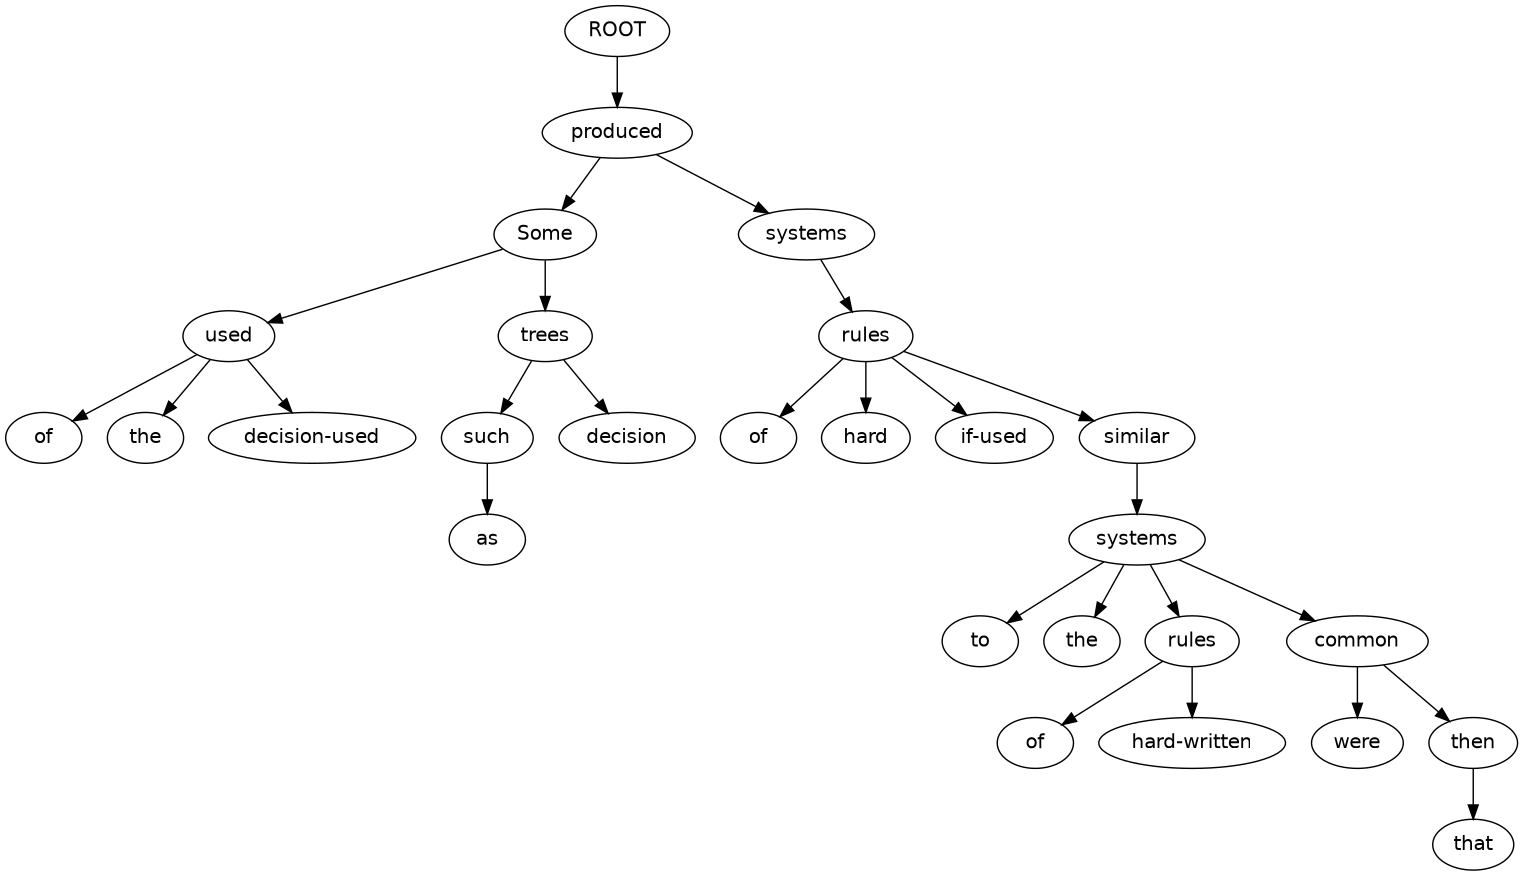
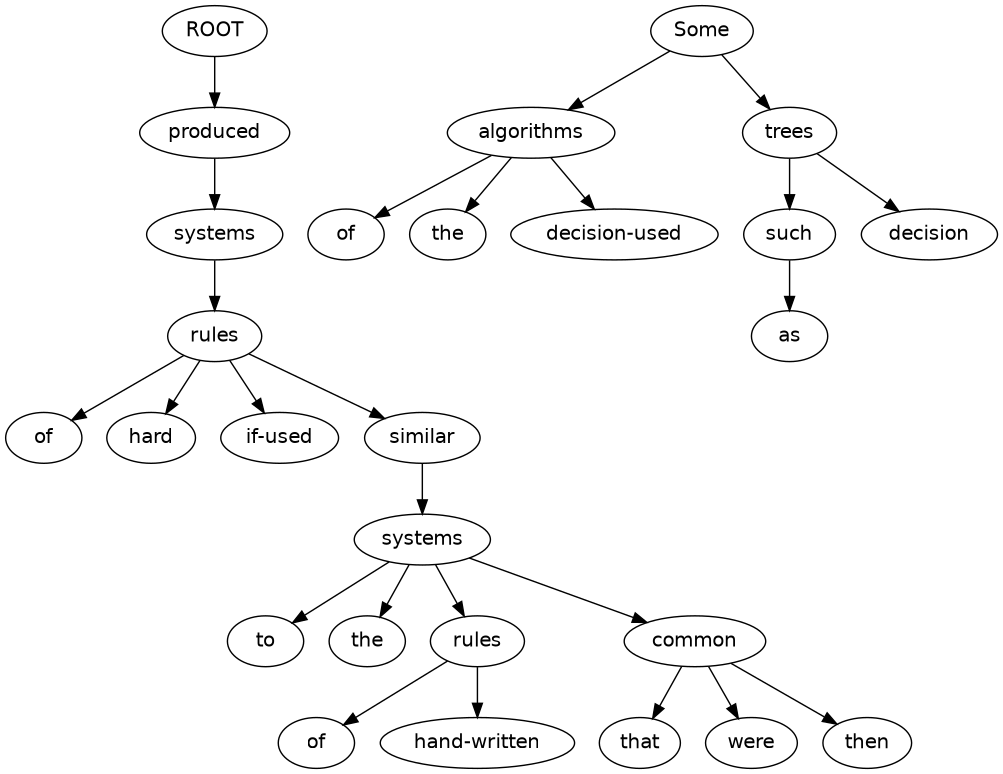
edge "produced" -> "Some": removed
node "used": label "used" -> "algorithms"
node "hard-written": label "hard-written" -> "hand-written"
edge "then" -> "that": now "common" -> "that"
